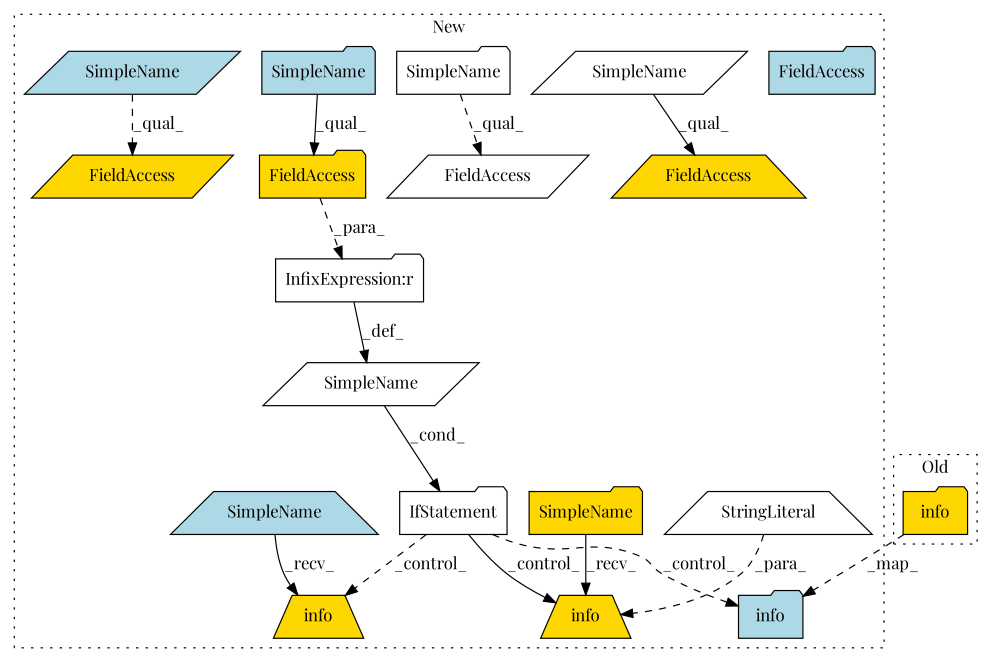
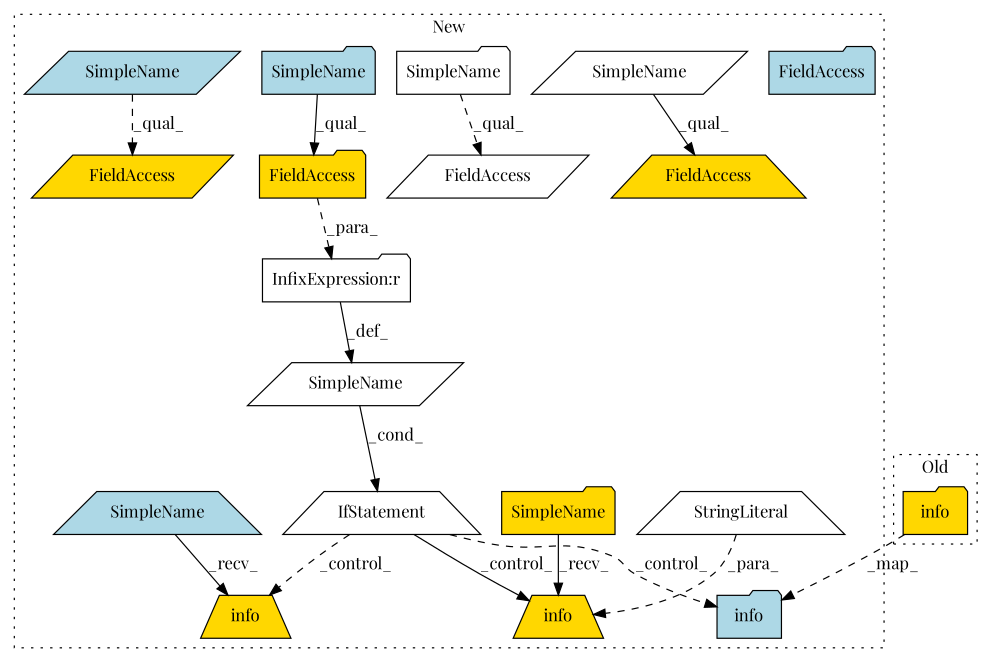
node "IfStatement": shape folder -> trapezium
